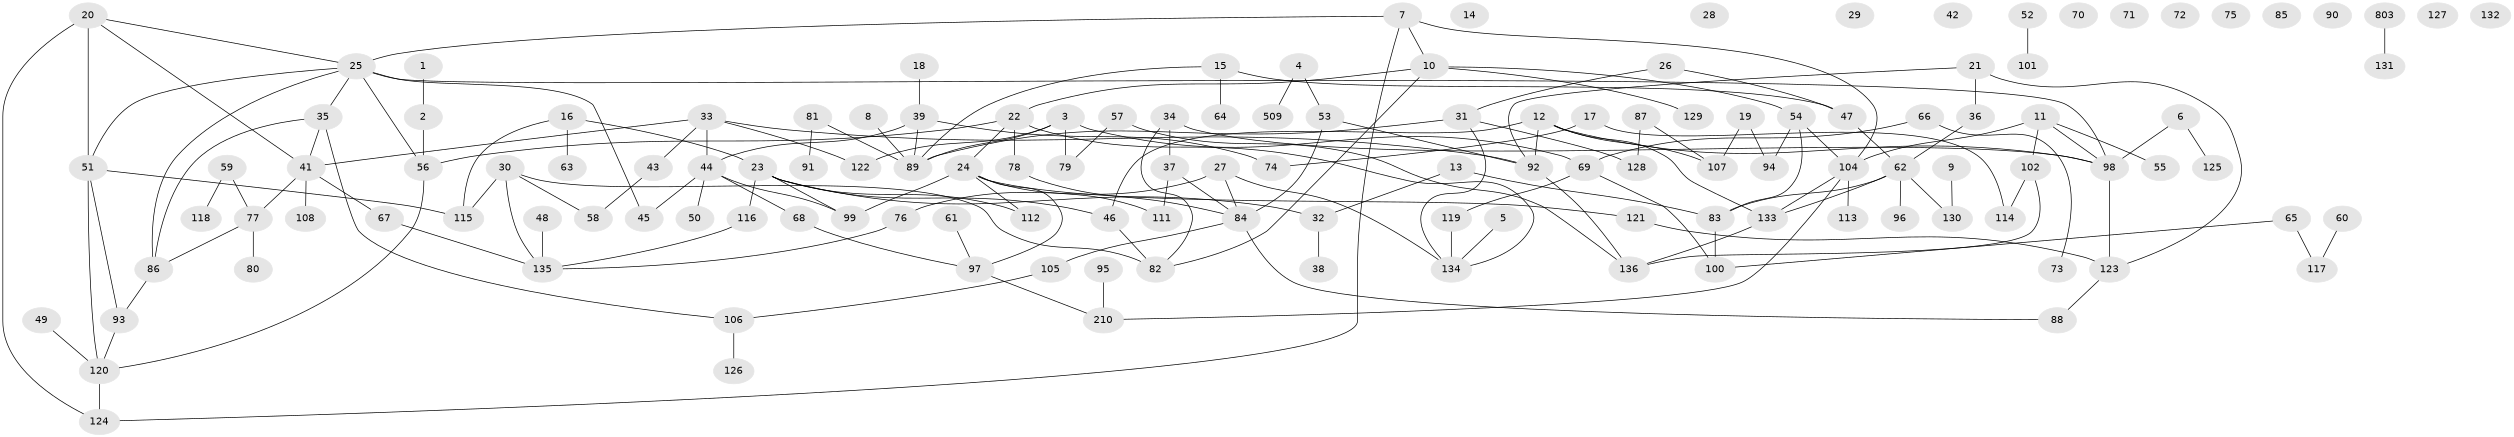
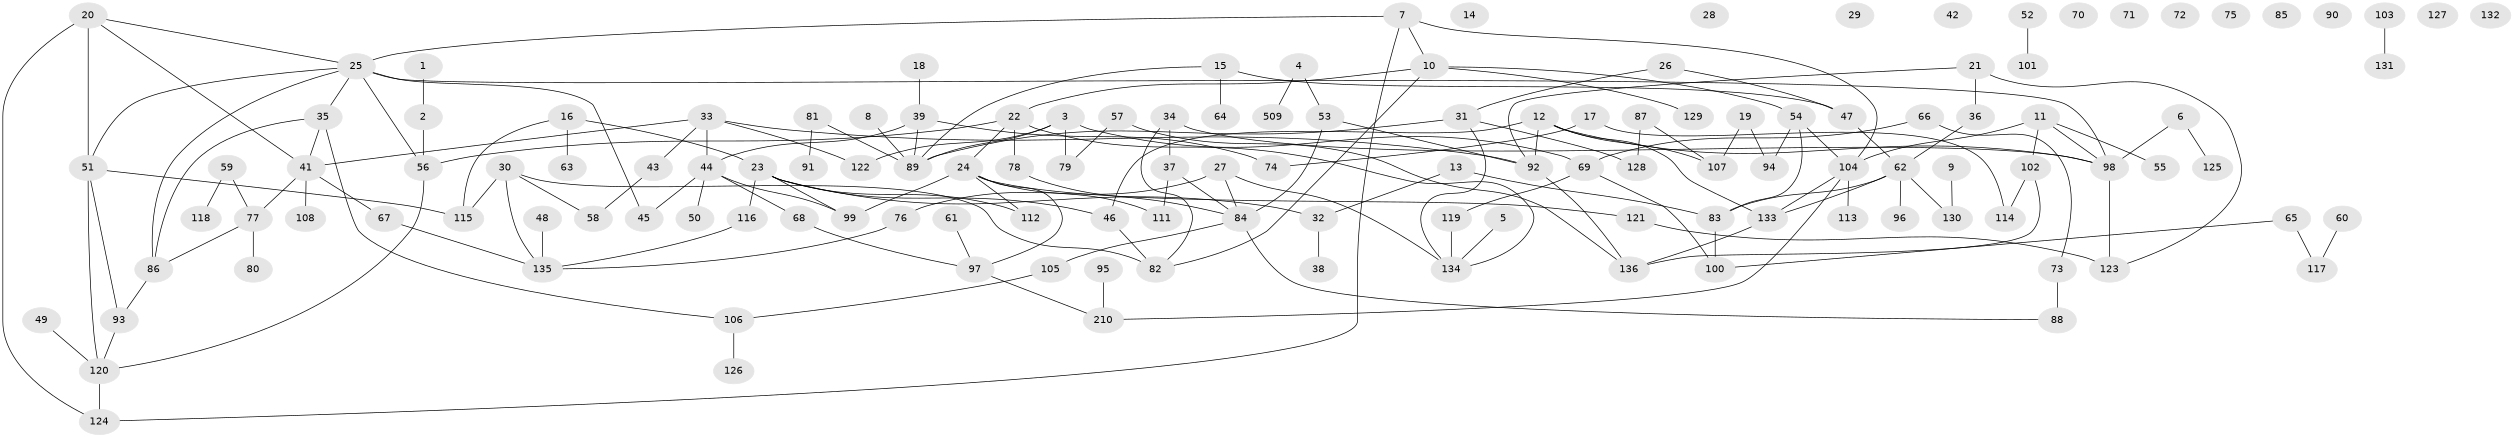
node "803": label "803" -> "103"
edge "123" -- "88": now "73" -- "88"
